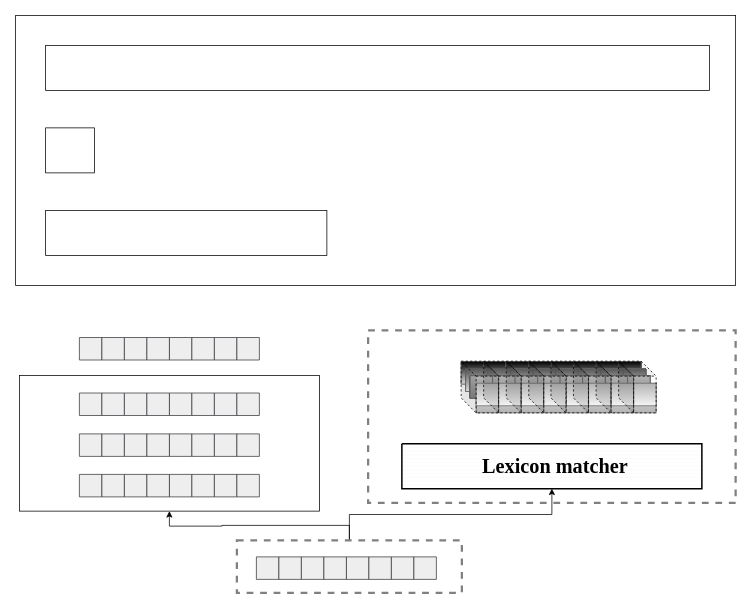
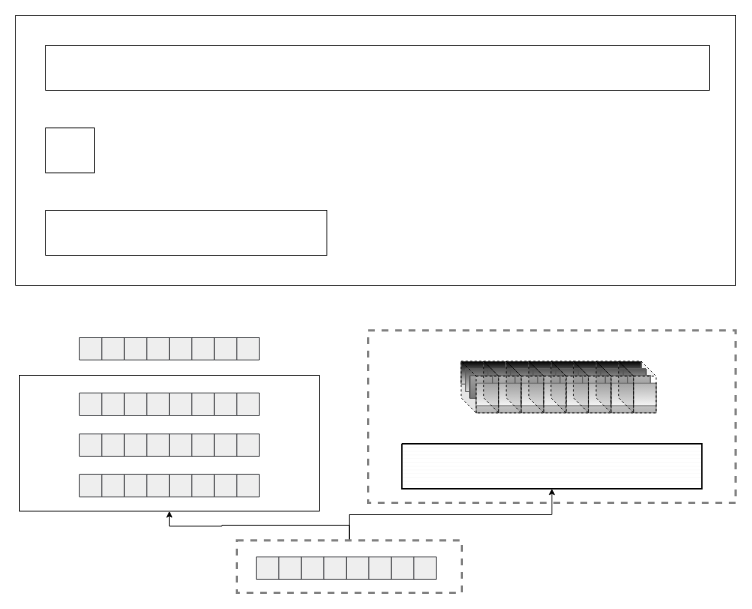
node "Lexicon matcher": removed
